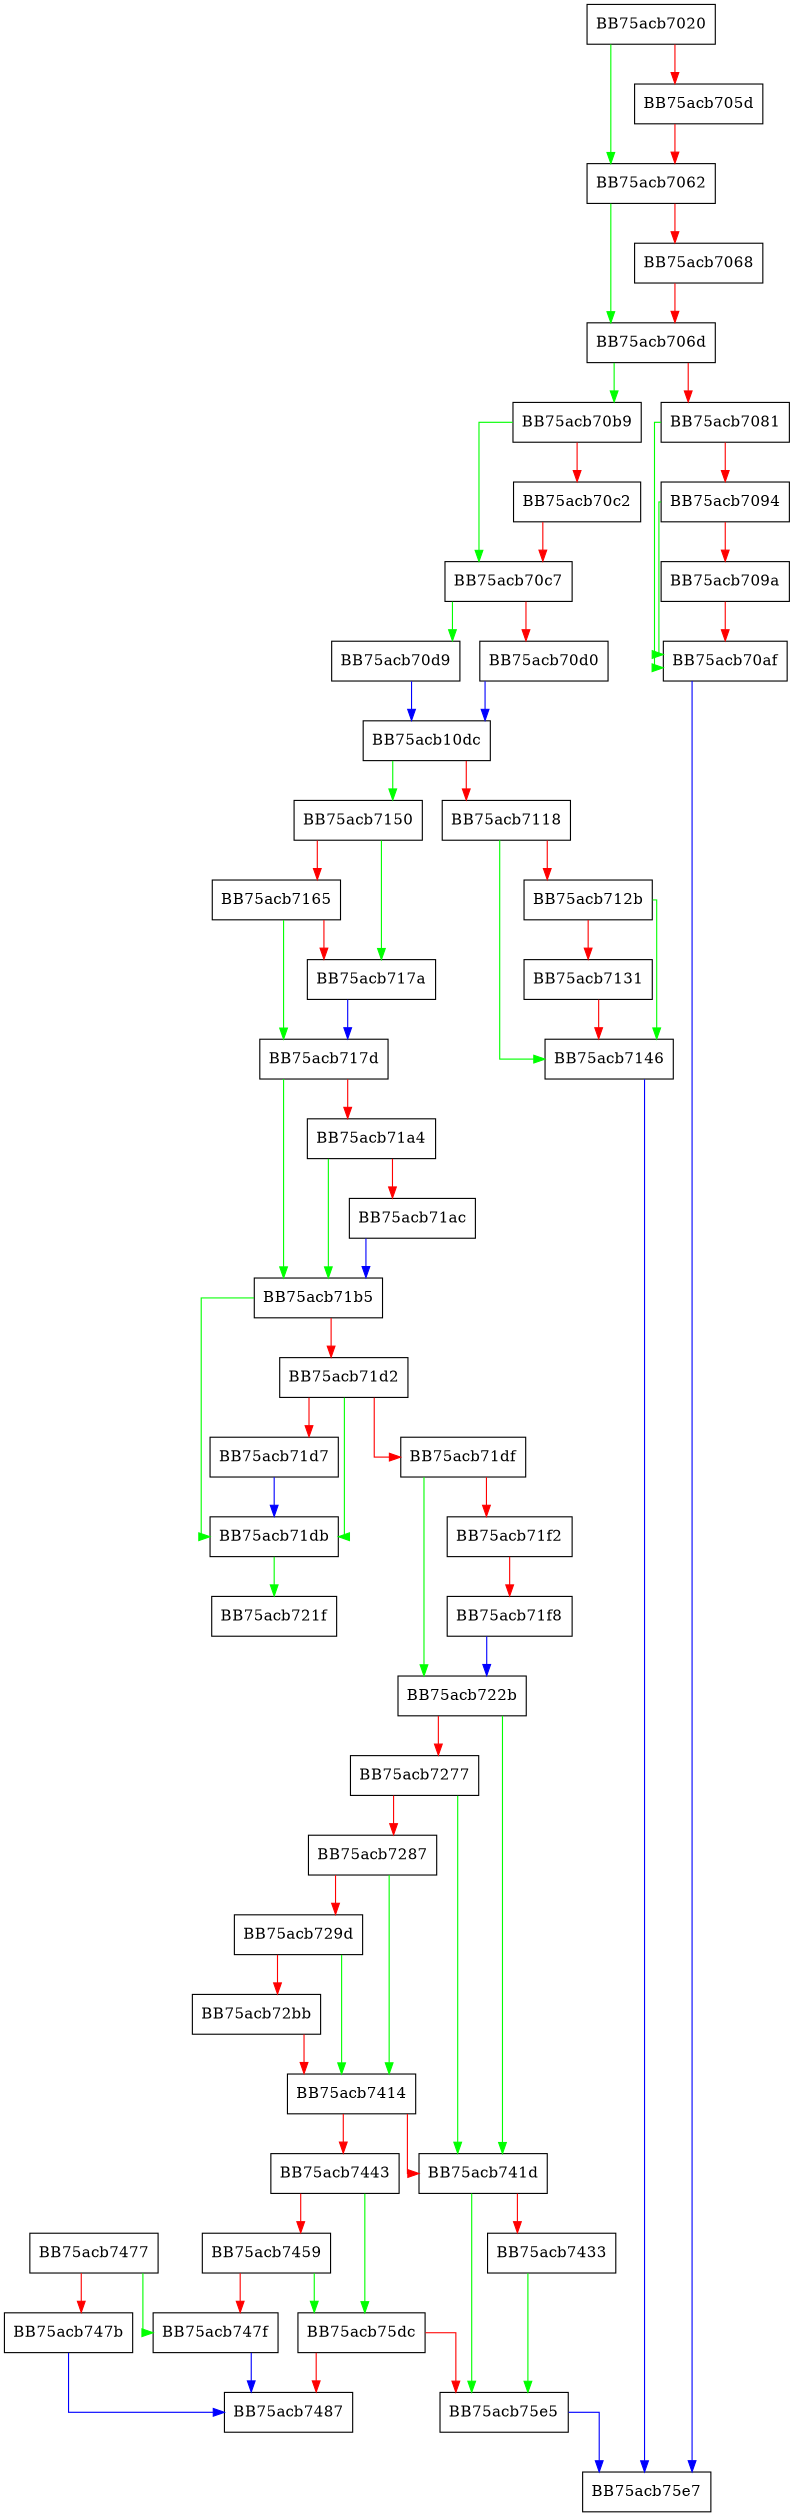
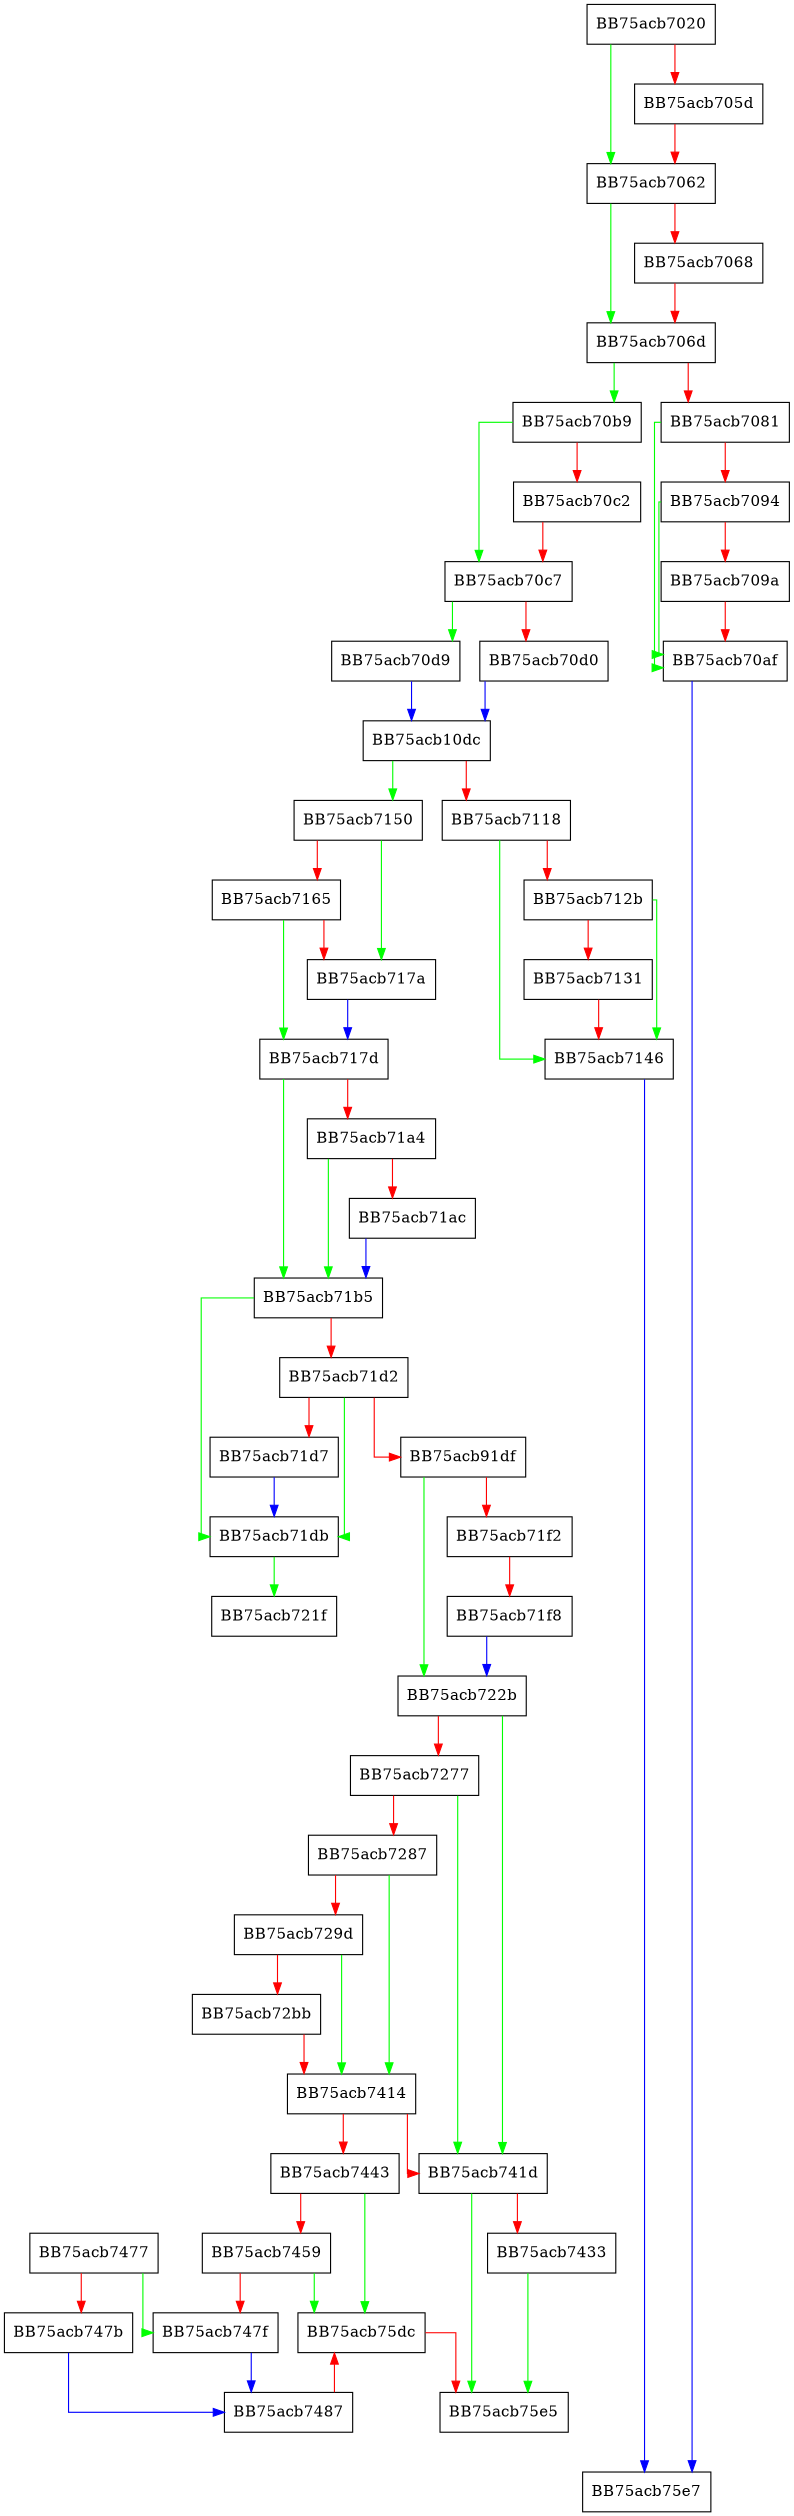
node "BB75acb71df": label "BB75acb71df" -> "BB75acb91df"
edge "BB75acb75dc" -> "BB75acb7487": reversed
edge "BB75acb75e5" -> "BB75acb75e7": removed
